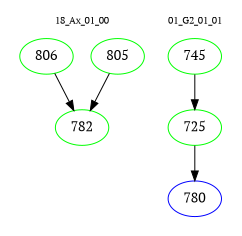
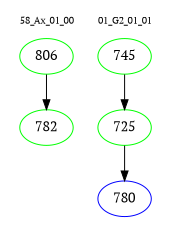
cluster "18_Ax_01_00": label "18_Ax_01_00" -> "58_Ax_01_00"
node "805": removed
